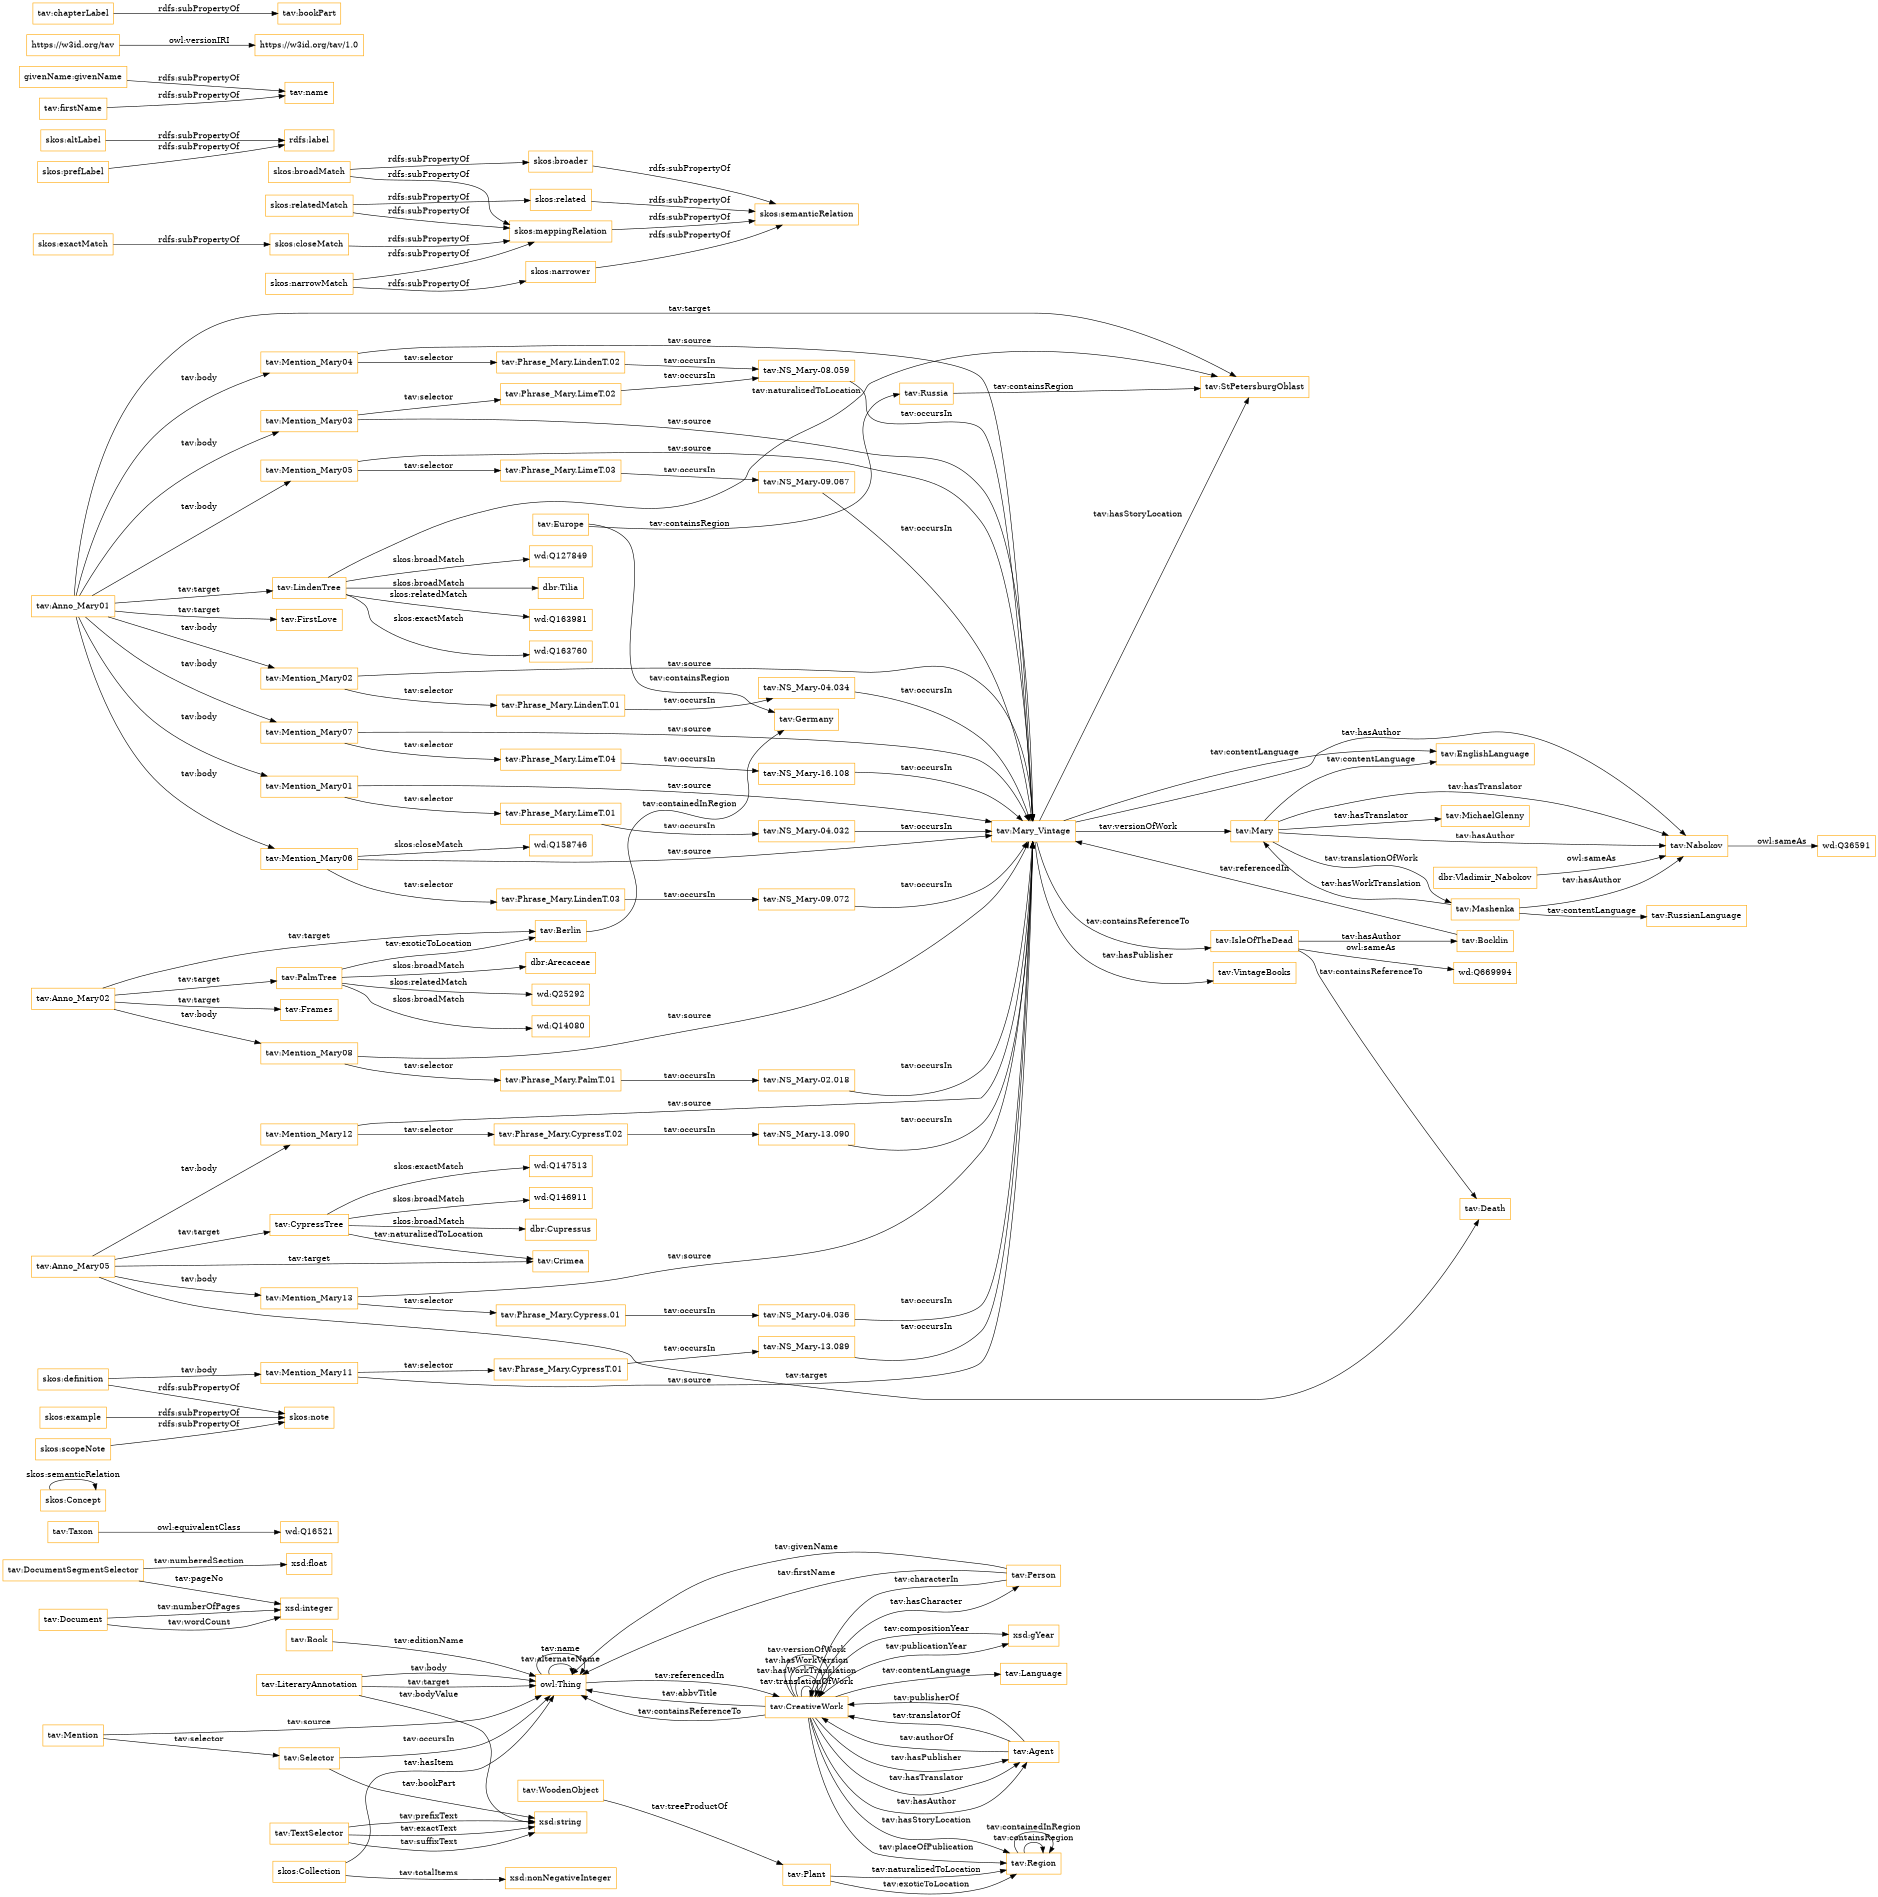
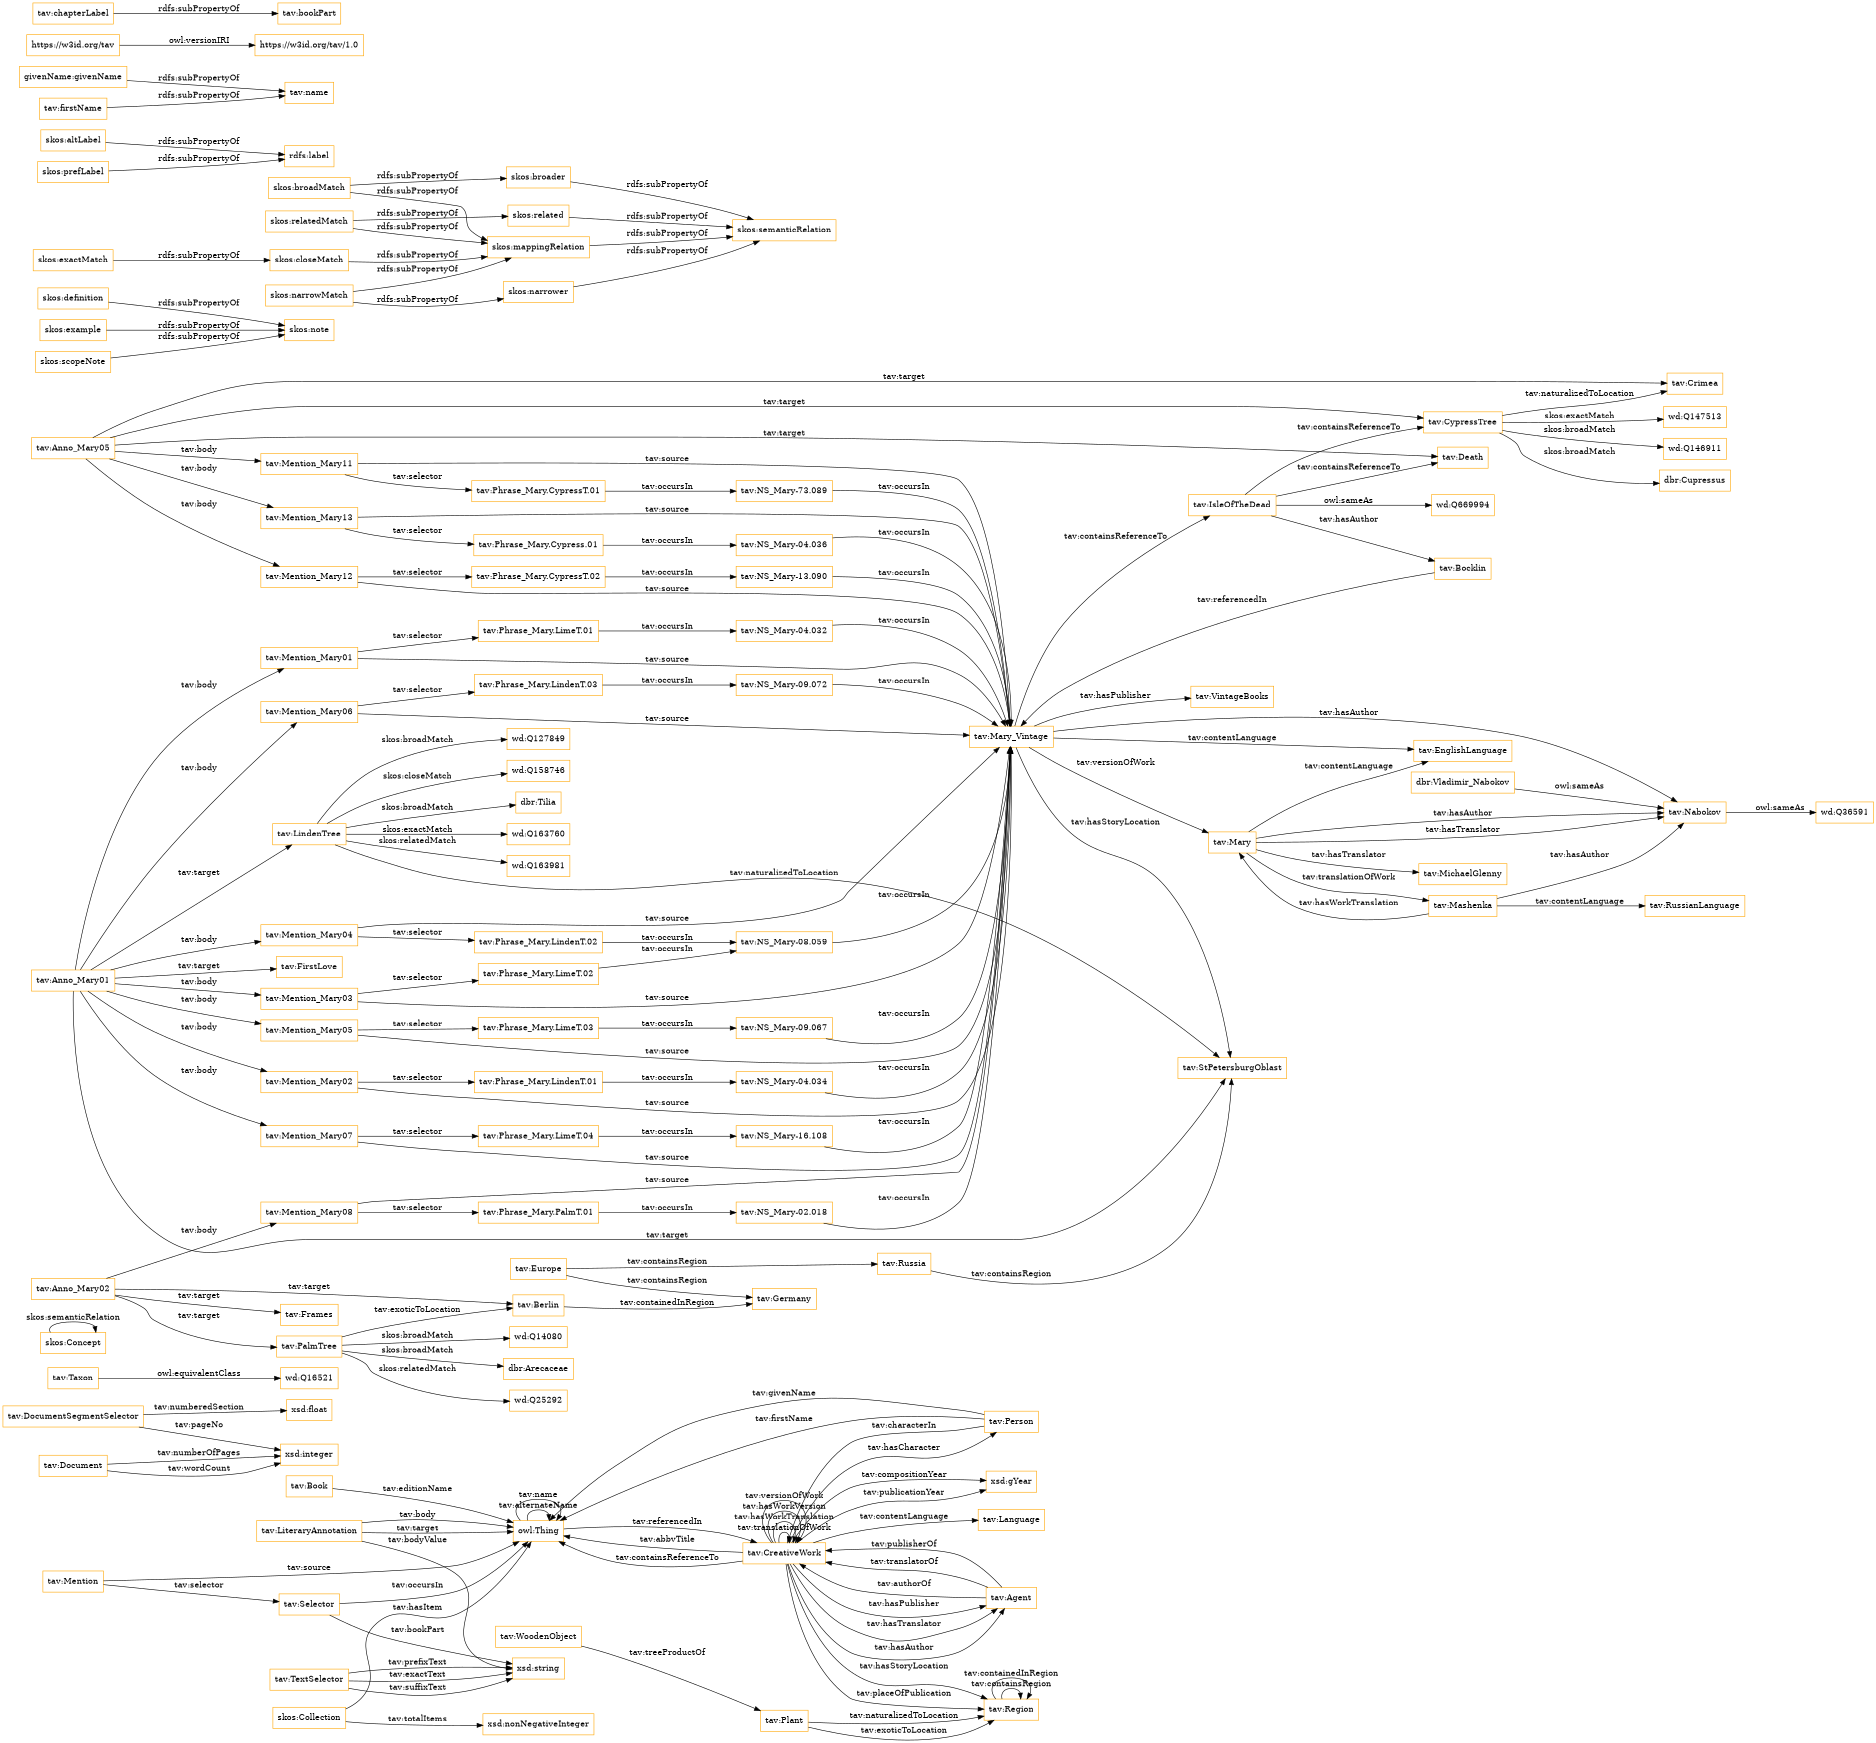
edge "tav:IsleOfTheDead" -> "tav:CypressTree": added, label "tav:containsReferenceTo"
edge "tav:Mention_Mary06" -> "wd:Q158746": now "tav:LindenTree" -> "wd:Q158746"
node "tav:NS_Mary-13.089": label "tav:NS_Mary-13.089" -> "tav:NS_Mary-73.089"
edge "skos:definition" -> "tav:Mention_Mary11": now "tav:Anno_Mary05" -> "tav:Mention_Mary11"
